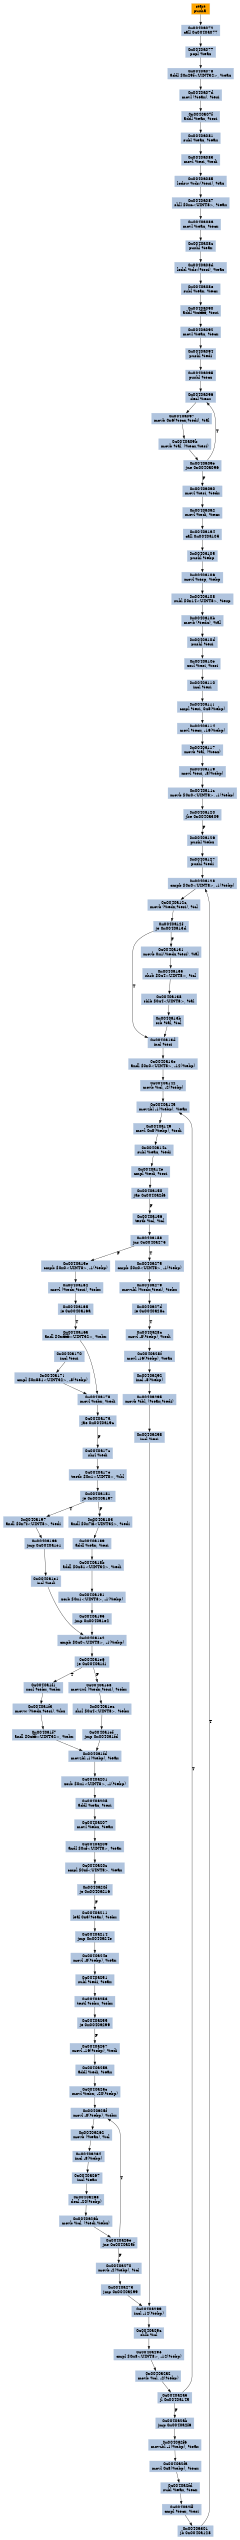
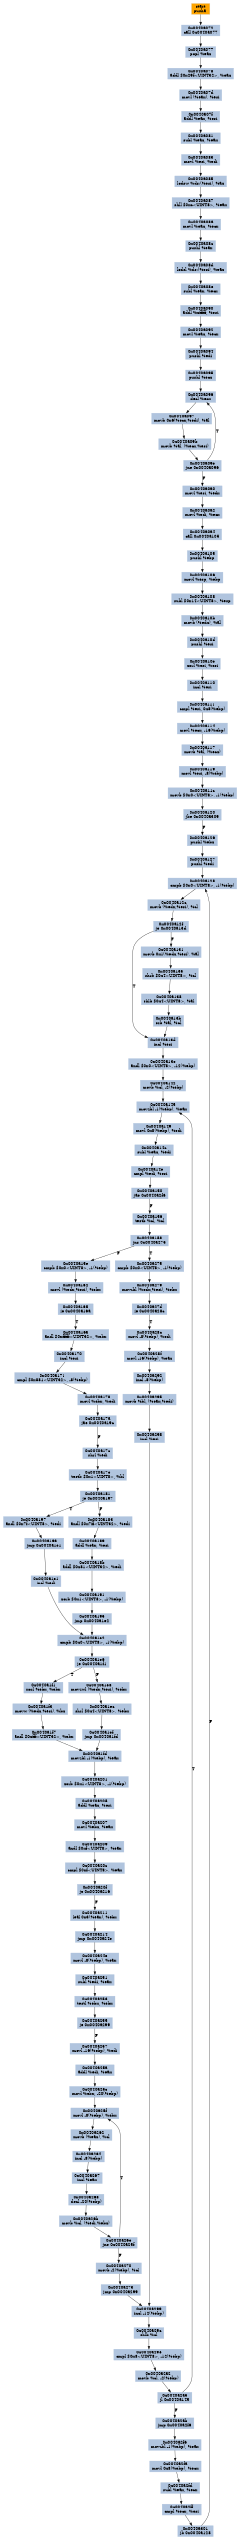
node "0x0040a1a4 call 0x0040a105": label "0x0040a1a4 call 0x0040a105" -> "0x0040a0a4 call 0x0040a105"
edge "0x0040a16a andl $0xfffff<UINT32>, %ebx" -> "0x0040a178 movl %ebx, %edi": now "0x0040a16a andl $0xfffff<UINT32>, %ebx" -> "0x0040a170 incl %esi"
edge "0x0040a301 jb 0x0040a128" -> "0x0040a128 cmpb $0x0<UINT8>, -1(%ebp)": label "T" -> "F"
